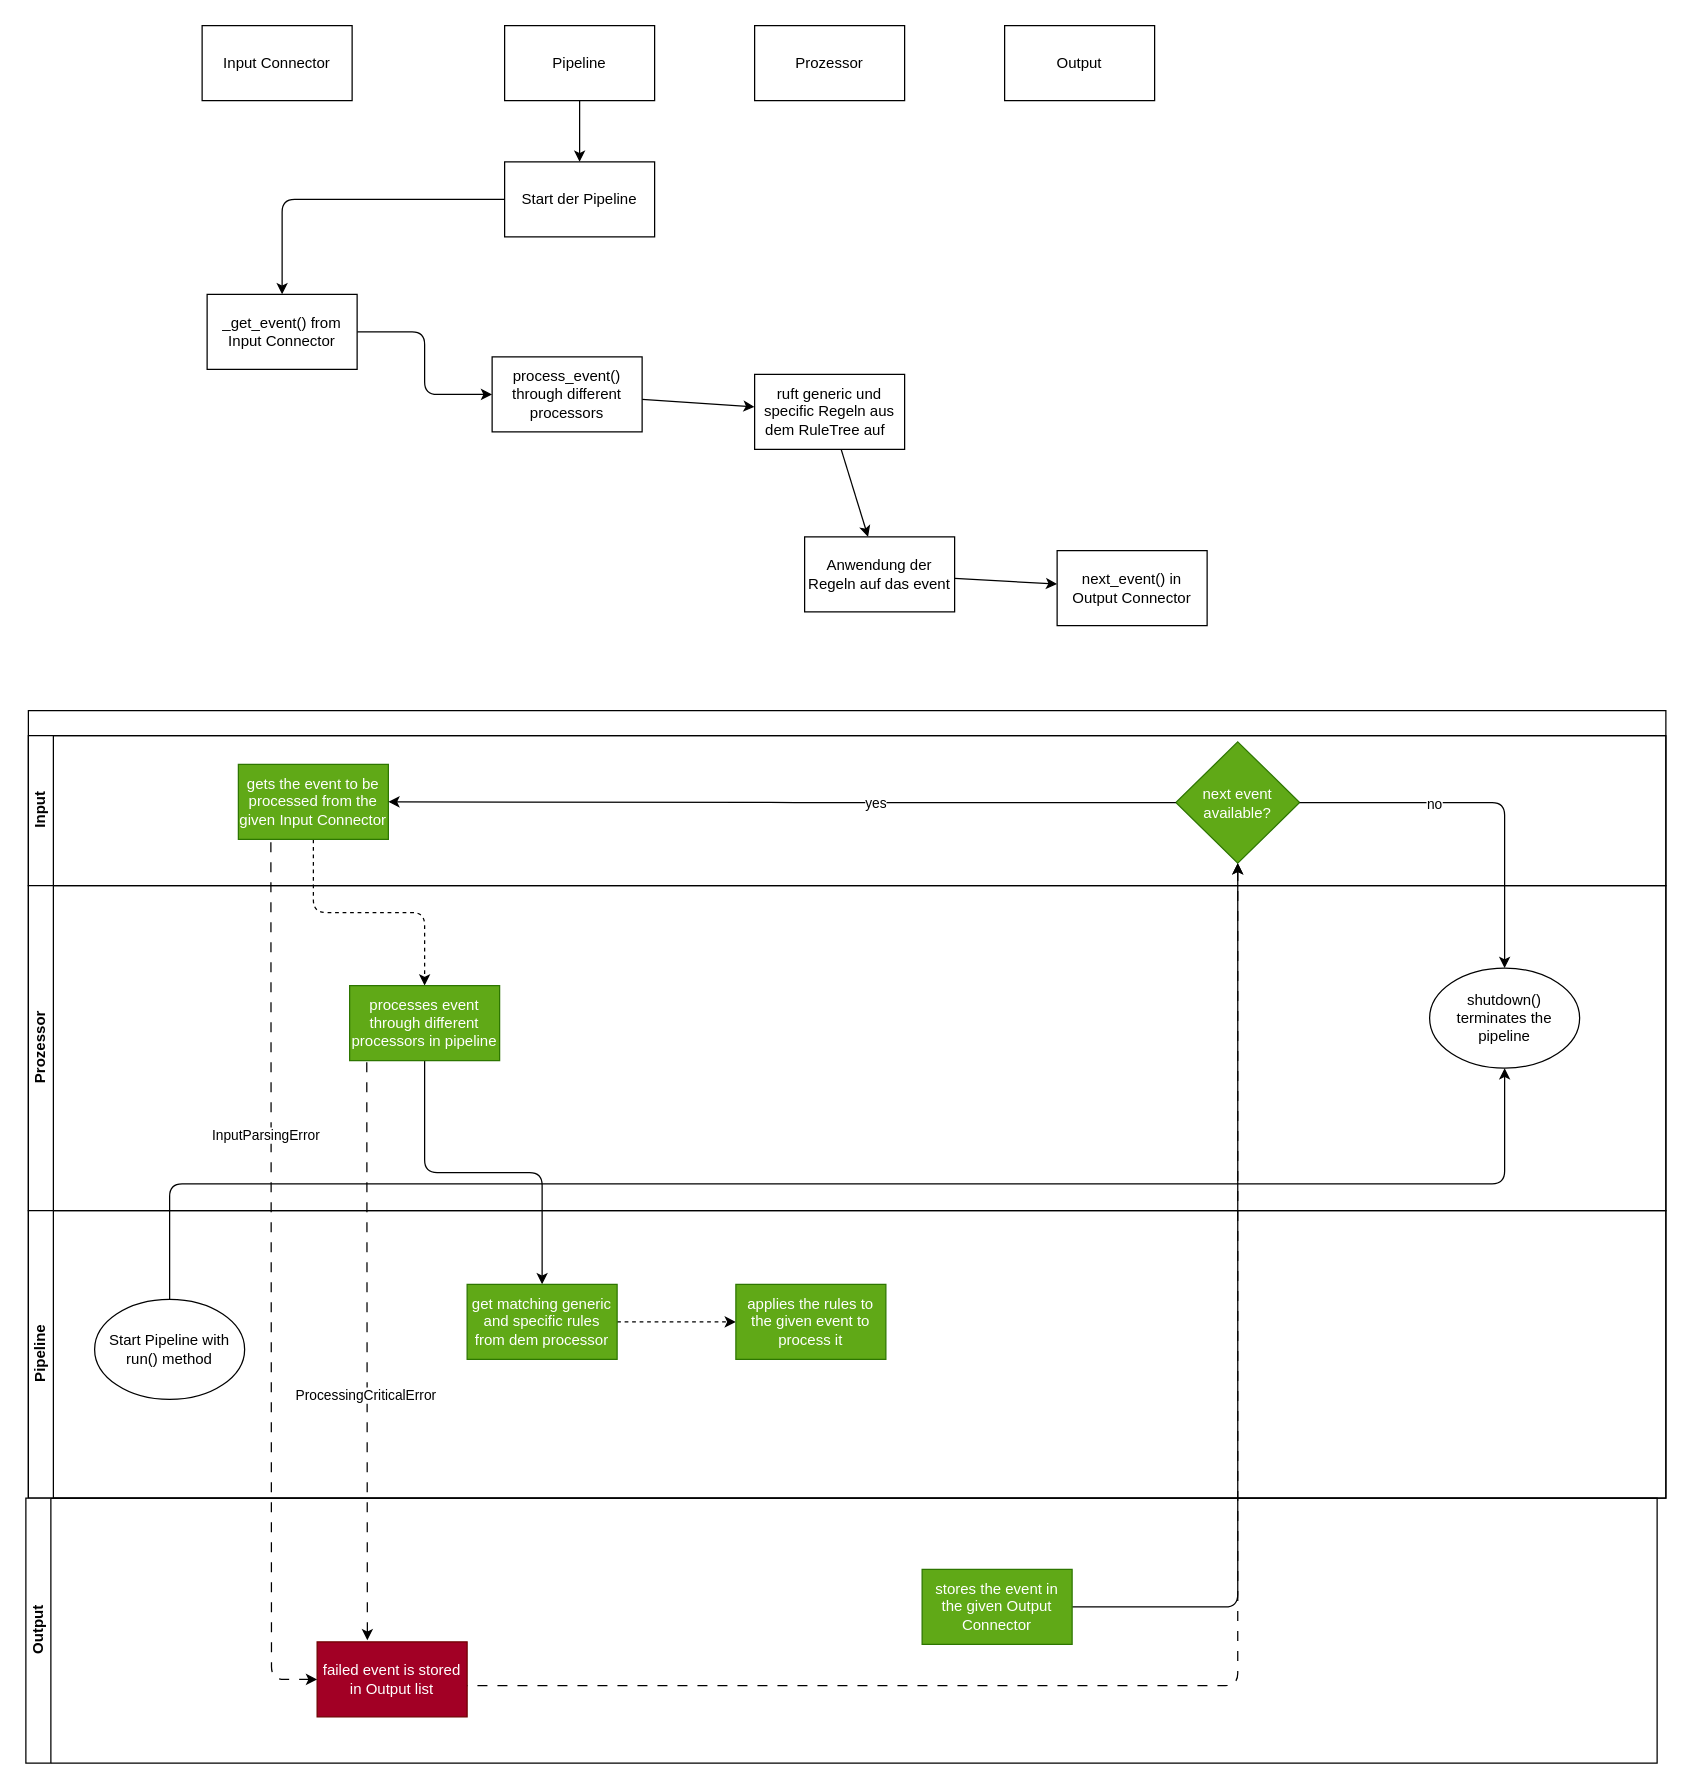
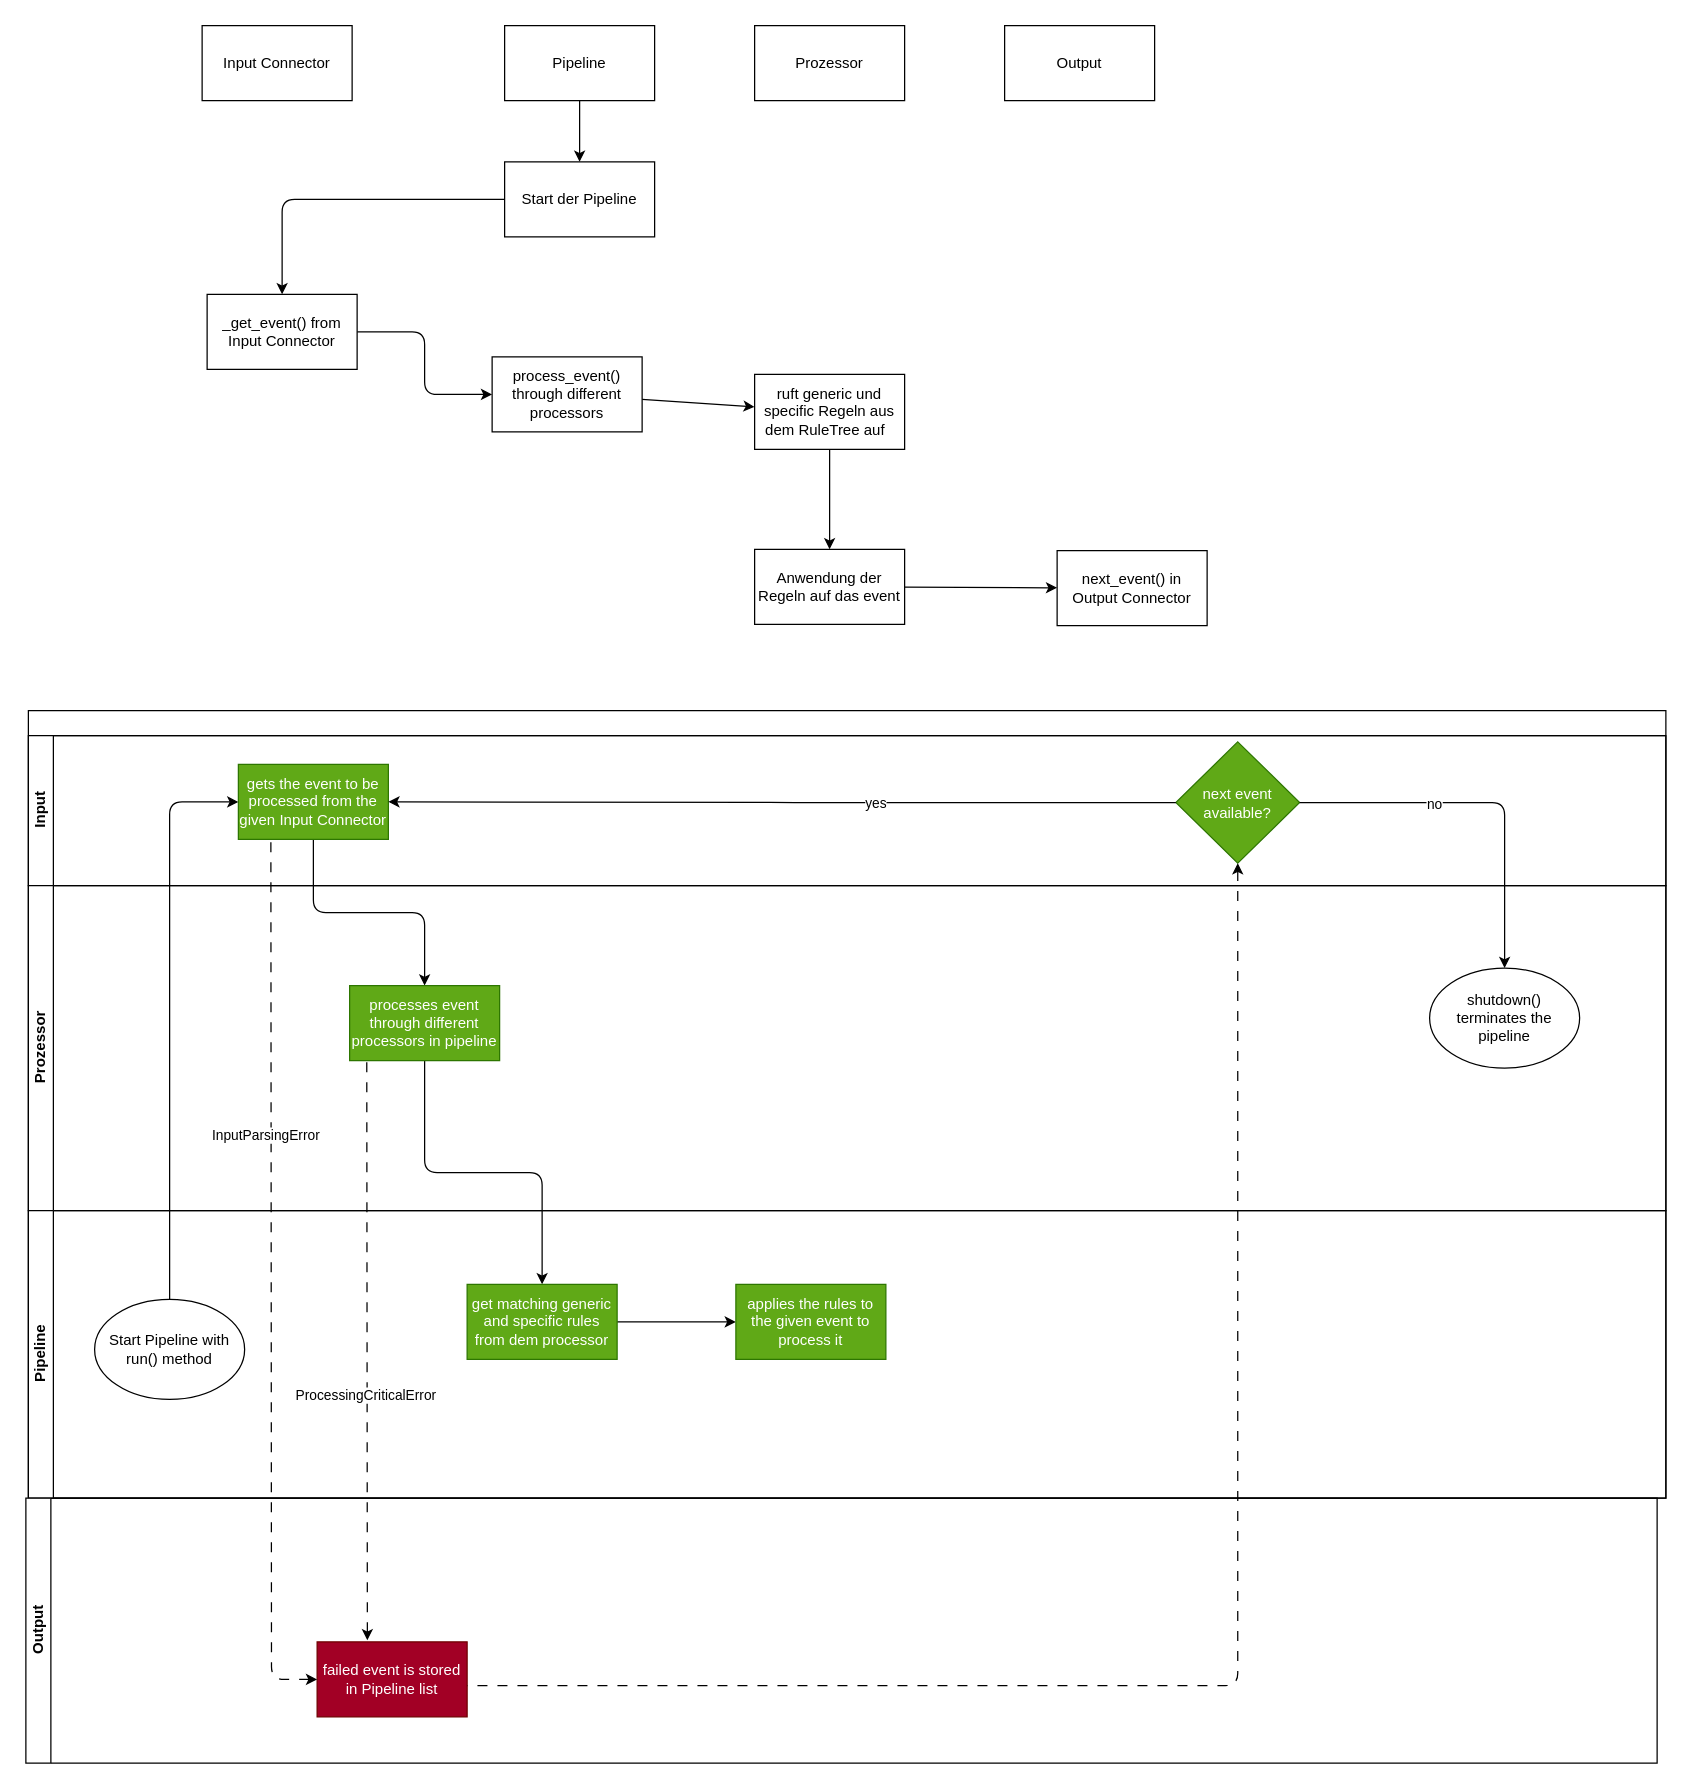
node "Anwendung der Regeln auf das event": moved (879, 574) -> (829, 587)
edge "gets the event to be processed from the given Input Connector" -> "processes event through different processors in pipeline": style dashed -> solid
edge "Start Pipeline with run() method" -> "shutdown() terminates the pipeline": now "Start Pipeline with run() method" -> "gets the event to be processed from the given Input Connector"
edge "get matching generic and specific rules from dem processor" -> "applies the rules to the given event to process it": style dashed -> solid
node "stores the event in the given Output Connector": removed
edge "stores the event in the given Output Connector" -> "next event available?": removed
node "failed event is stored in Output list": label "failed event is stored in Output list" -> "failed event is stored in Pipeline list"
